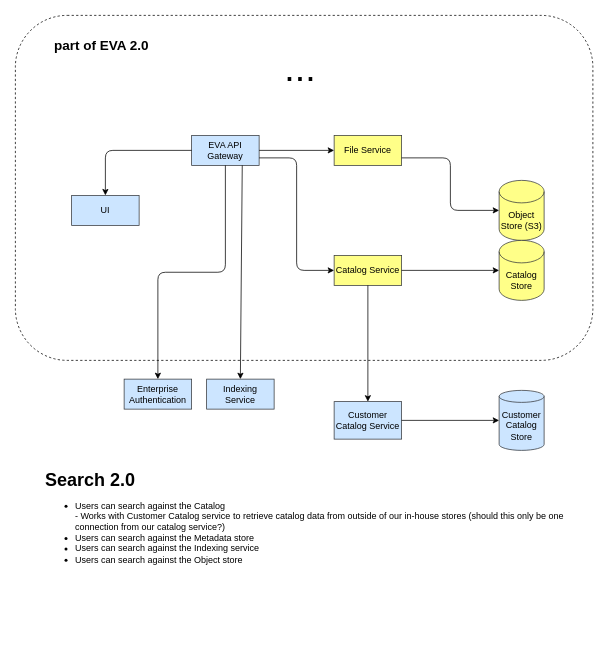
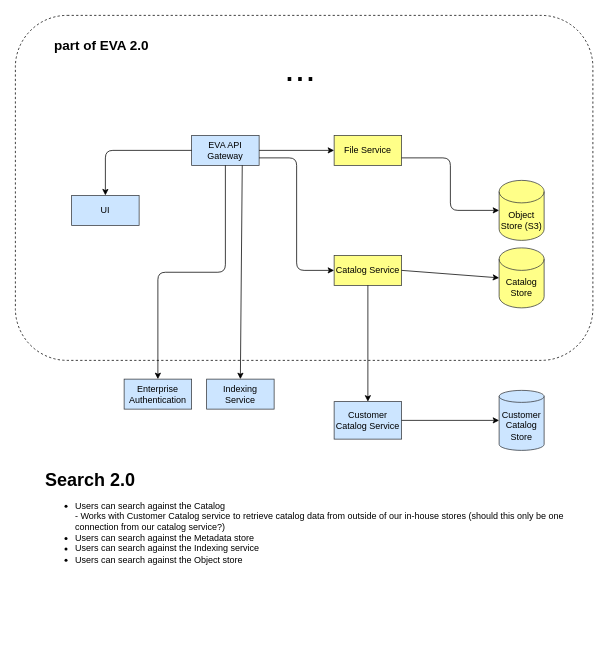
node "Catalog Store": moved (522, 270) -> (522, 278)
